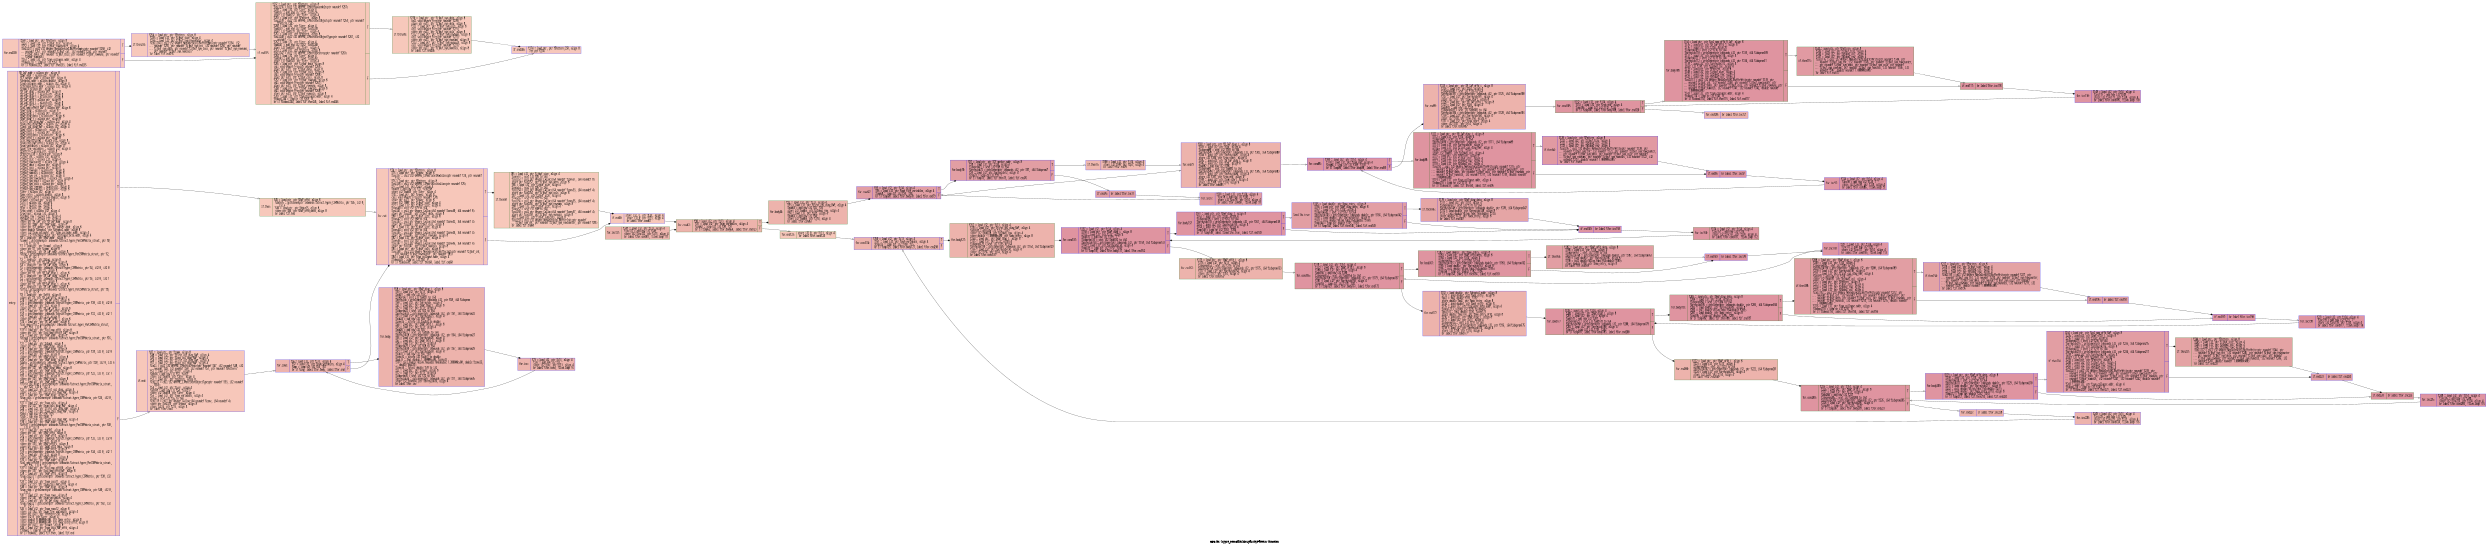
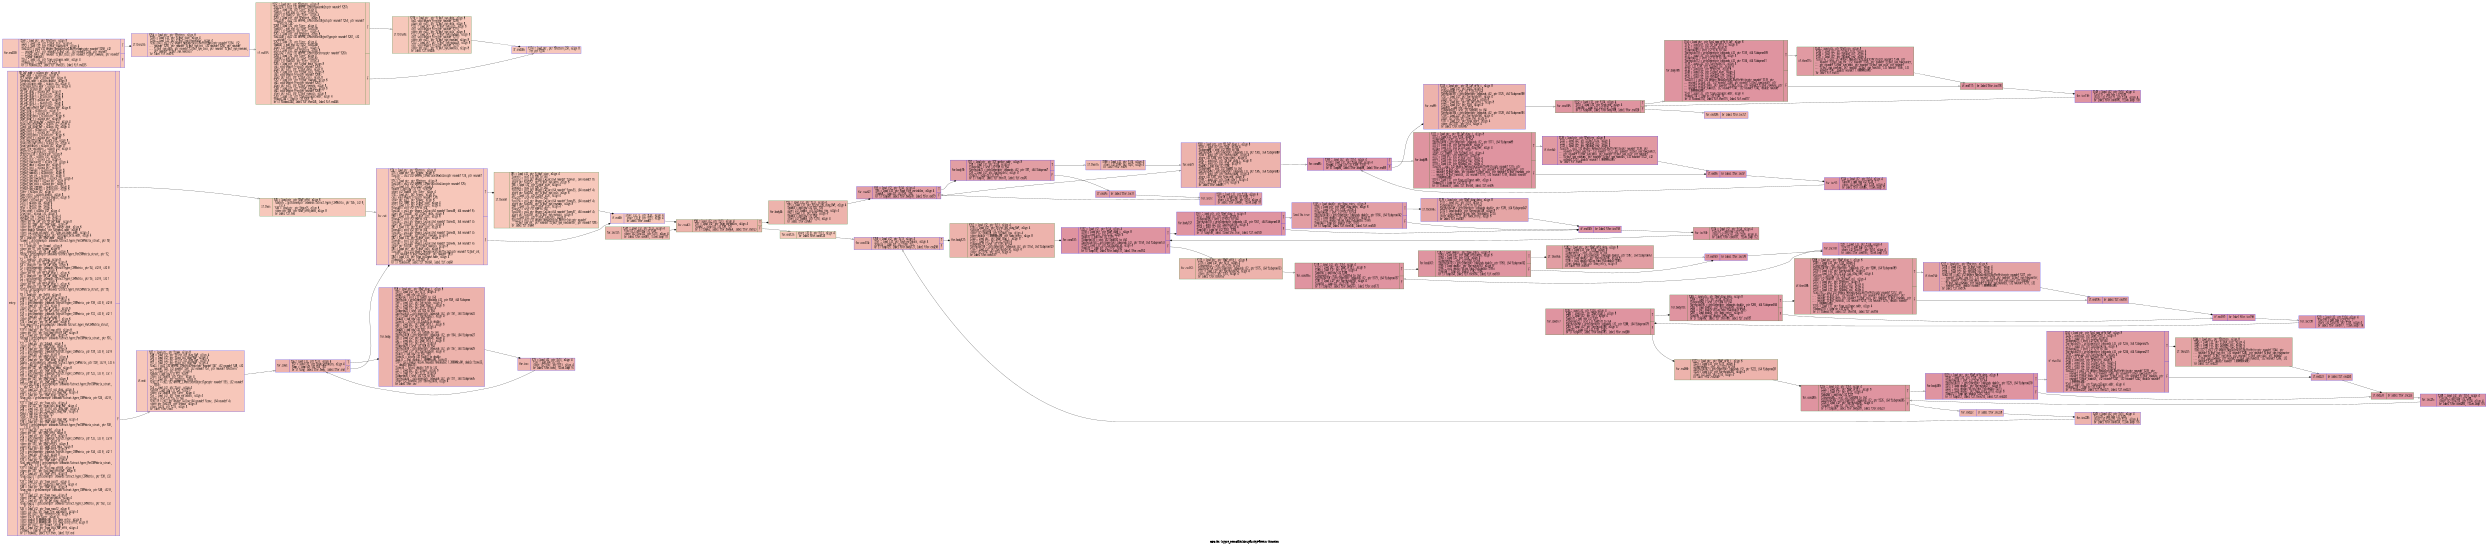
edge "for.end230:" -> "if.end235:": removed
node "for.end172:": removed
